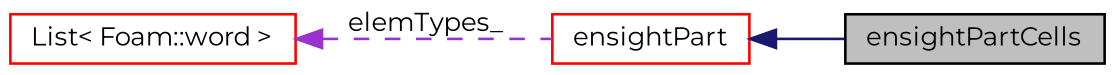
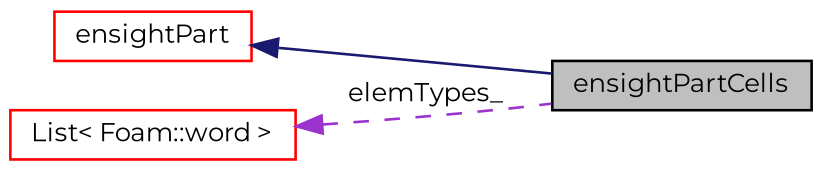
edge "ensightPart" -> "List< Foam::word >": now "ensightPartCells" -> "List< Foam::word >"
